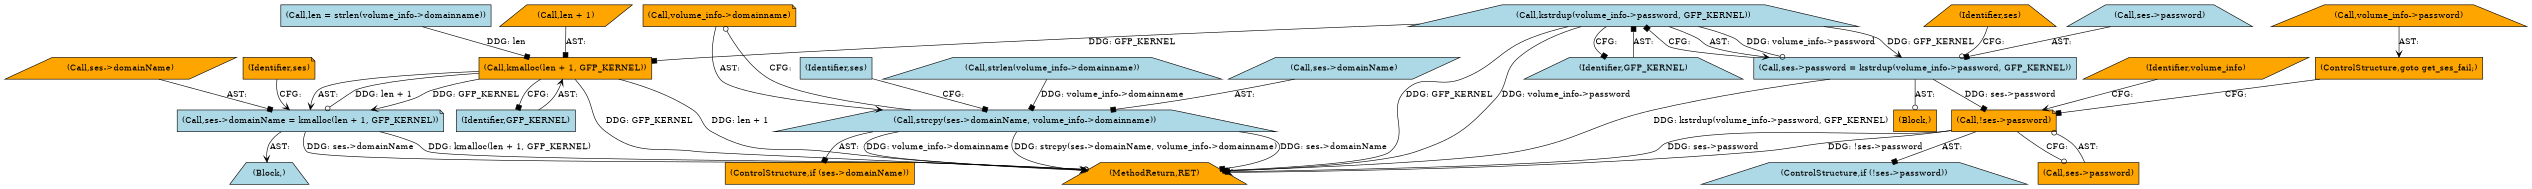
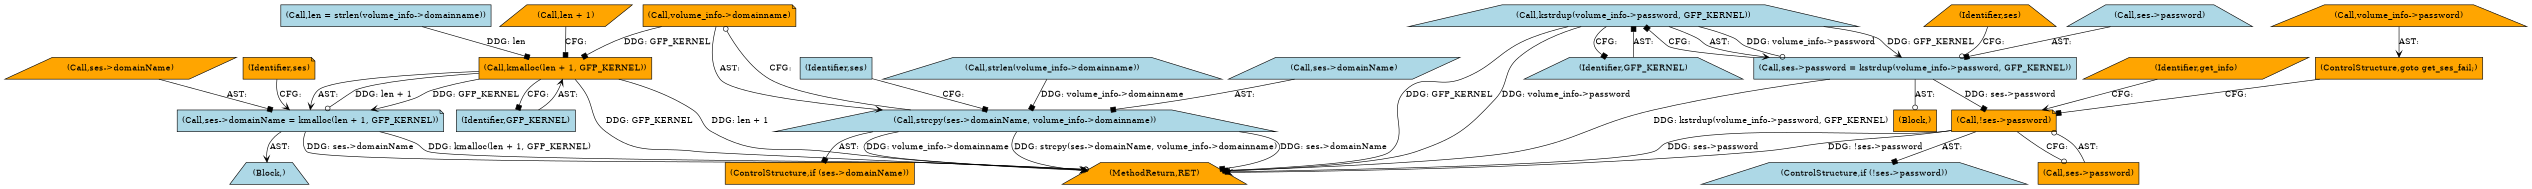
edge "(Call,kstrdup(volume_info->password, GFP_KERNEL))" -> "(Call,kmalloc(len + 1, GFP_KERNEL))": now "(Call,volume_info->domainname)" -> "(Call,kmalloc(len + 1, GFP_KERNEL))"
edge "(Call,len + 1)" -> "(Call,kmalloc(len + 1, GFP_KERNEL))": label "AST: " -> "CFG: "
node "(Identifier,volume_info)": label "(Identifier,volume_info)" -> "(Identifier,get_info)"
